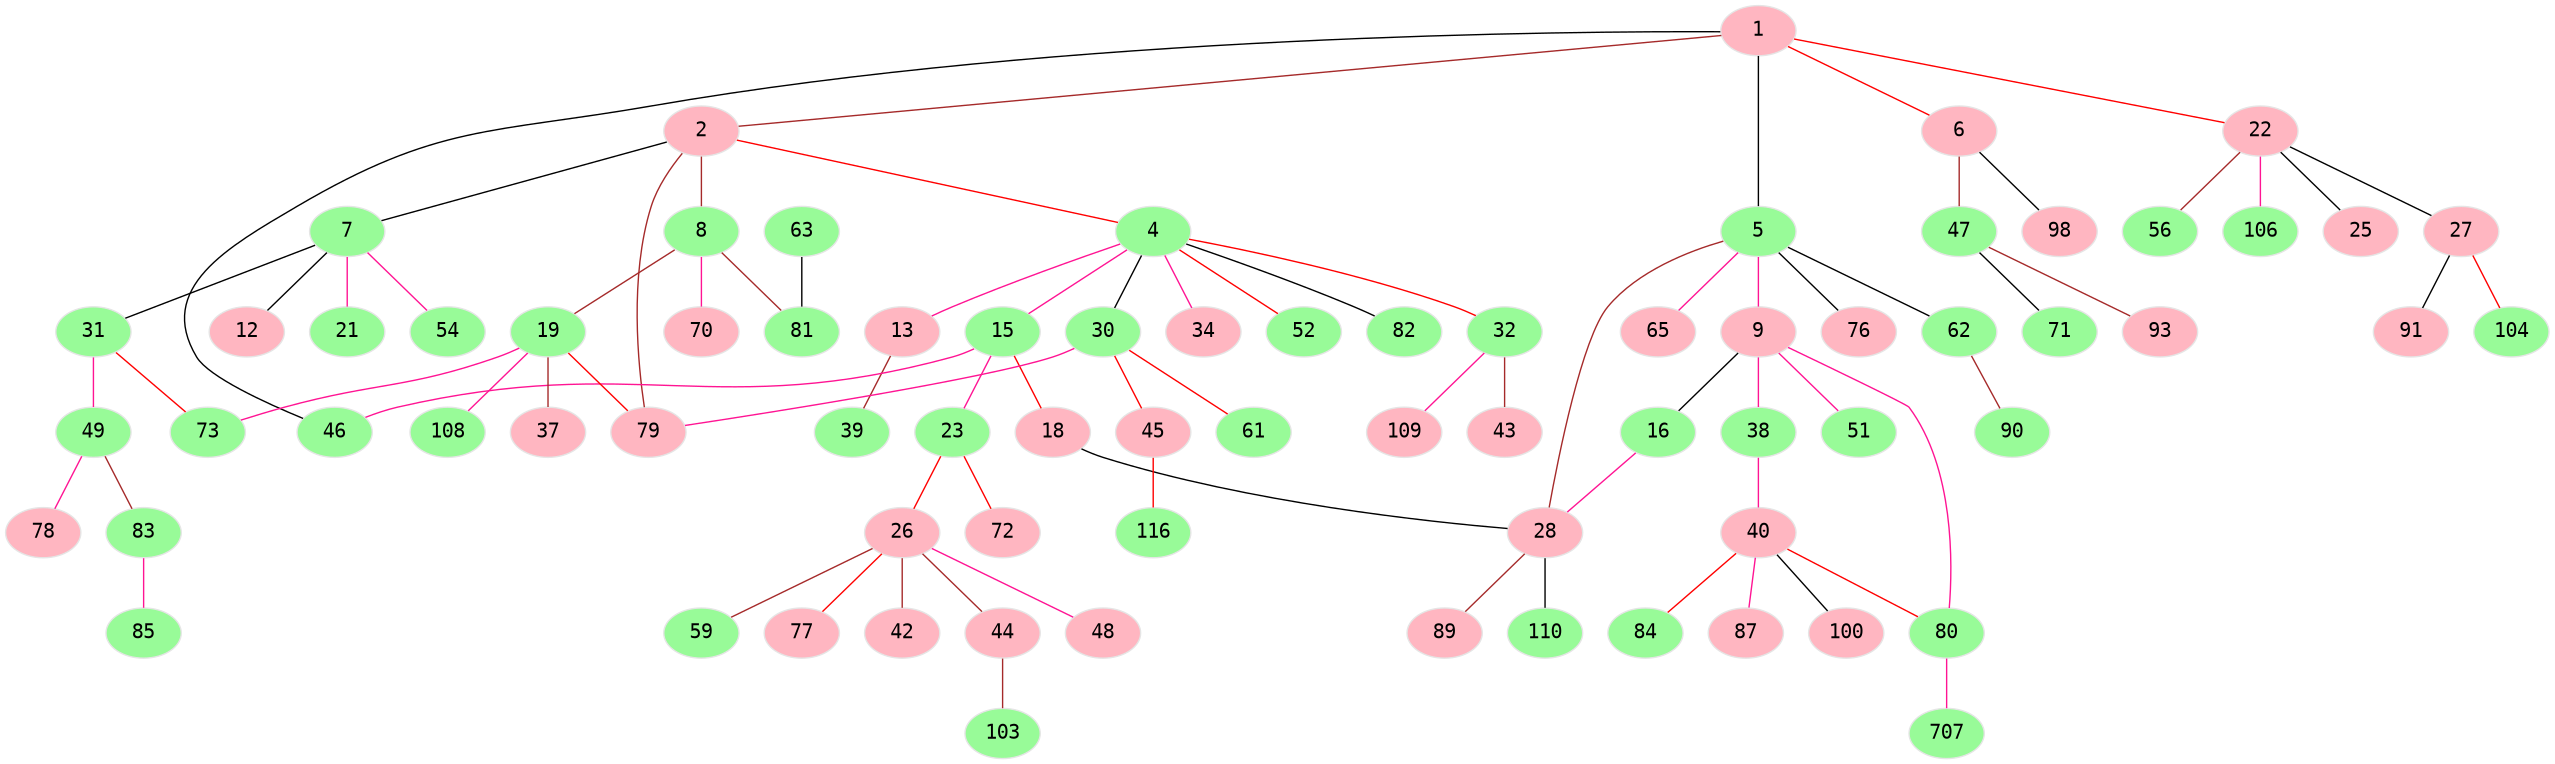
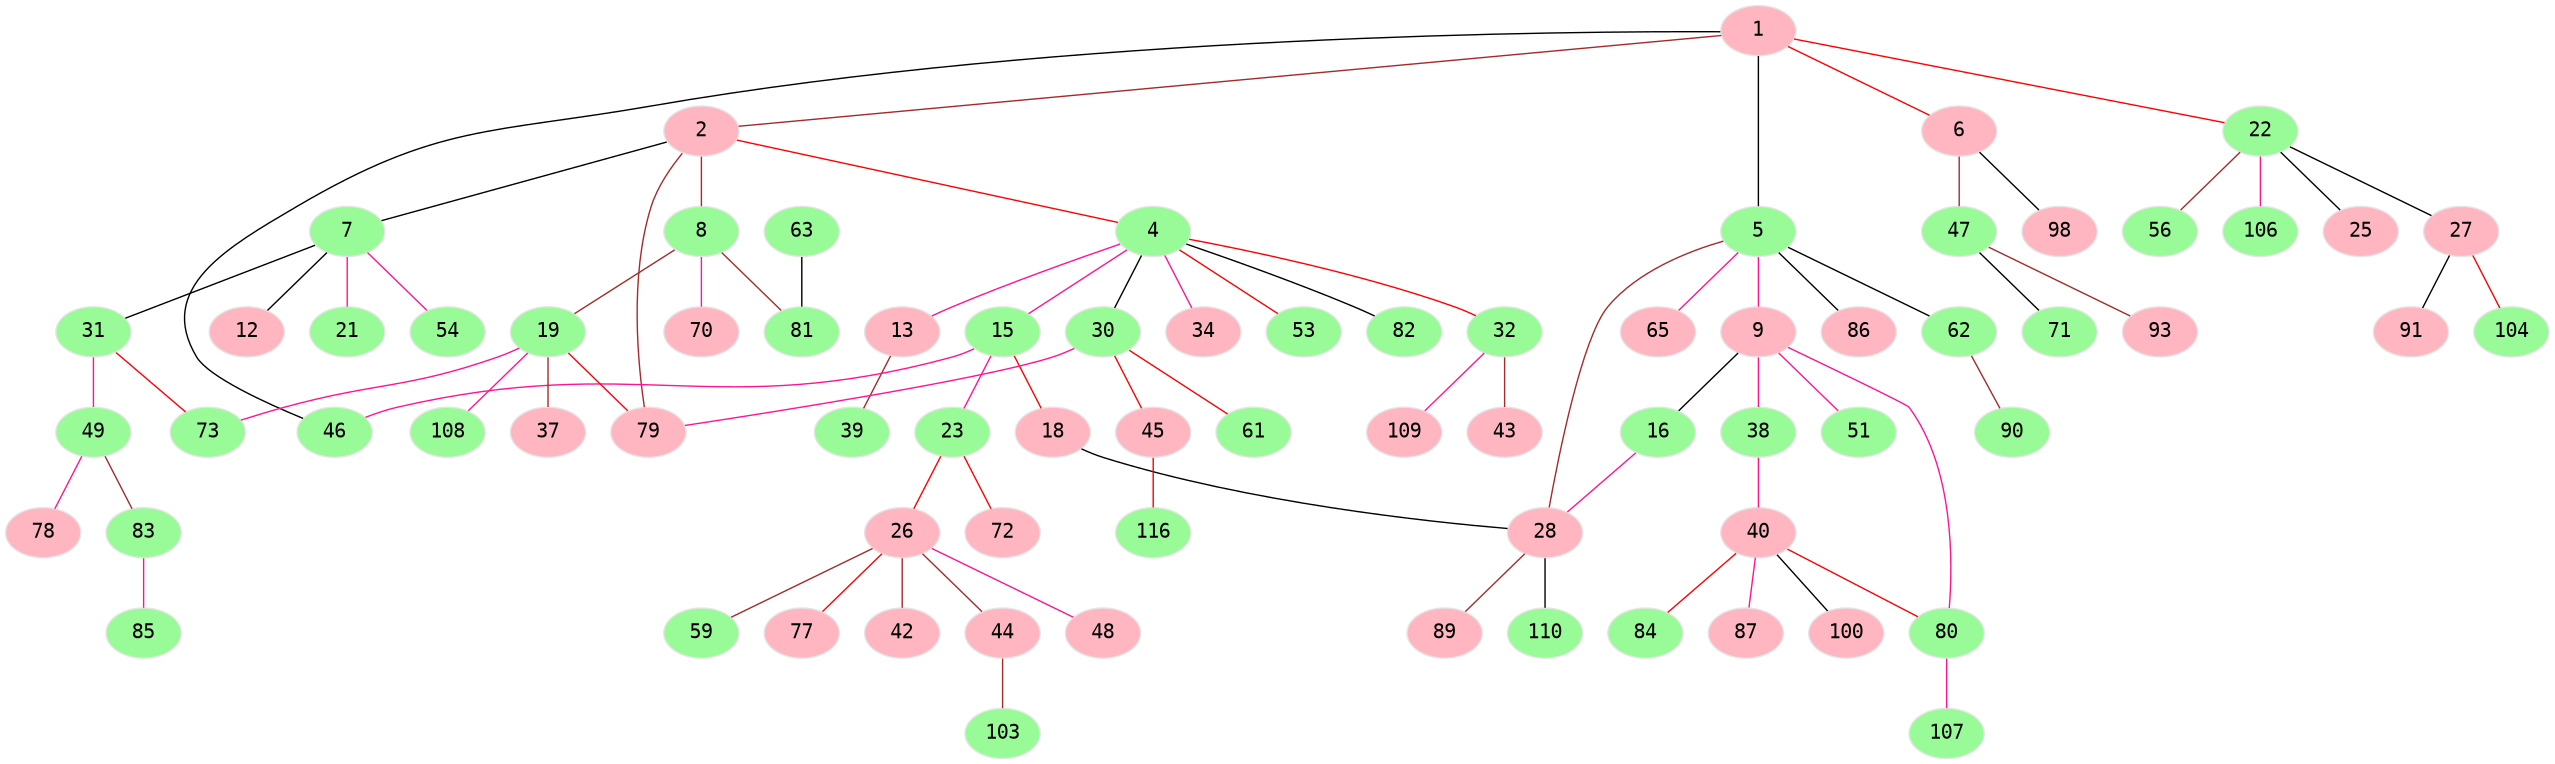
node "22": fillcolor lightpink -> palegreen
node "52": label "52" -> "53"
node "76": label "76" -> "86"
node "707": label "707" -> "107"
